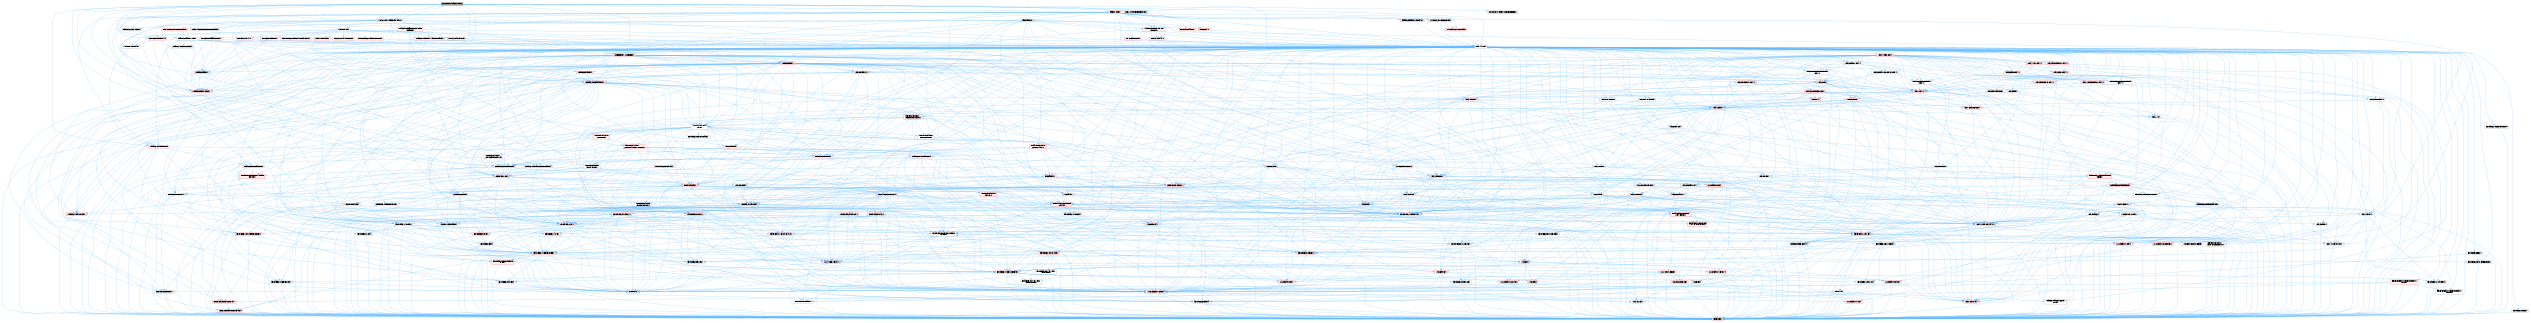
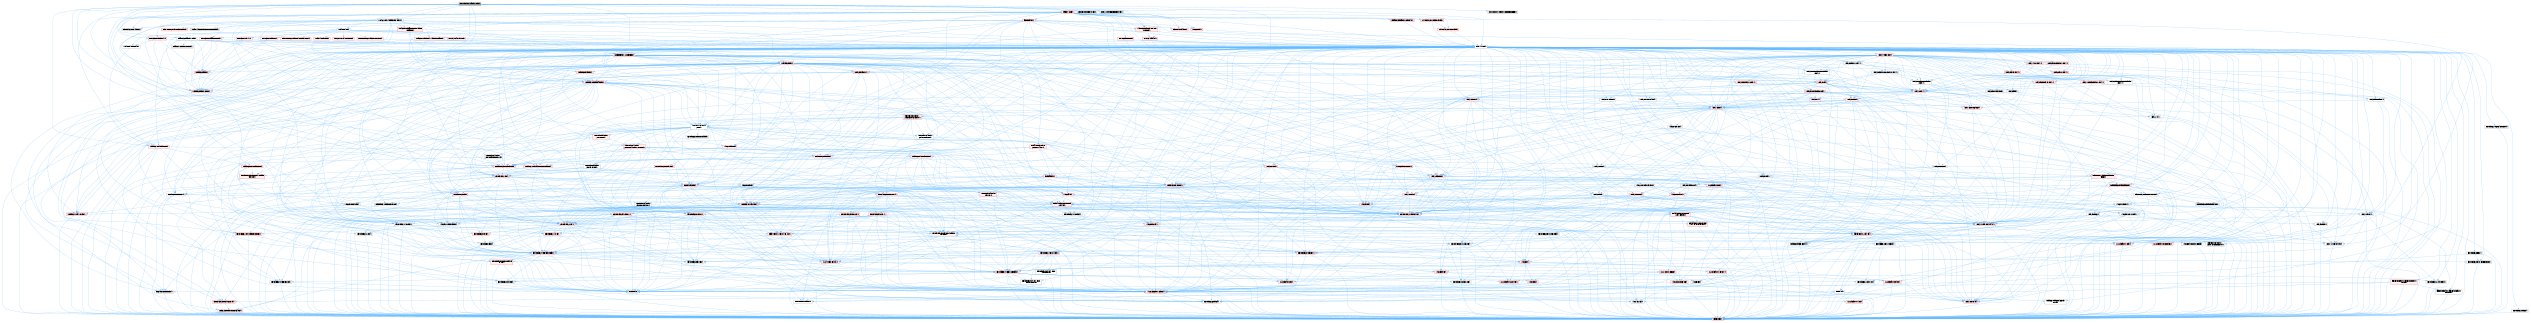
node "DSP/EnvelopeFollower.h": added
